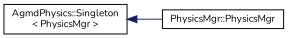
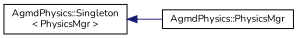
node "PhysicsMgr::PhysicsMgr": label "PhysicsMgr::PhysicsMgr" -> "AgmdPhysics::PhysicsMgr"
